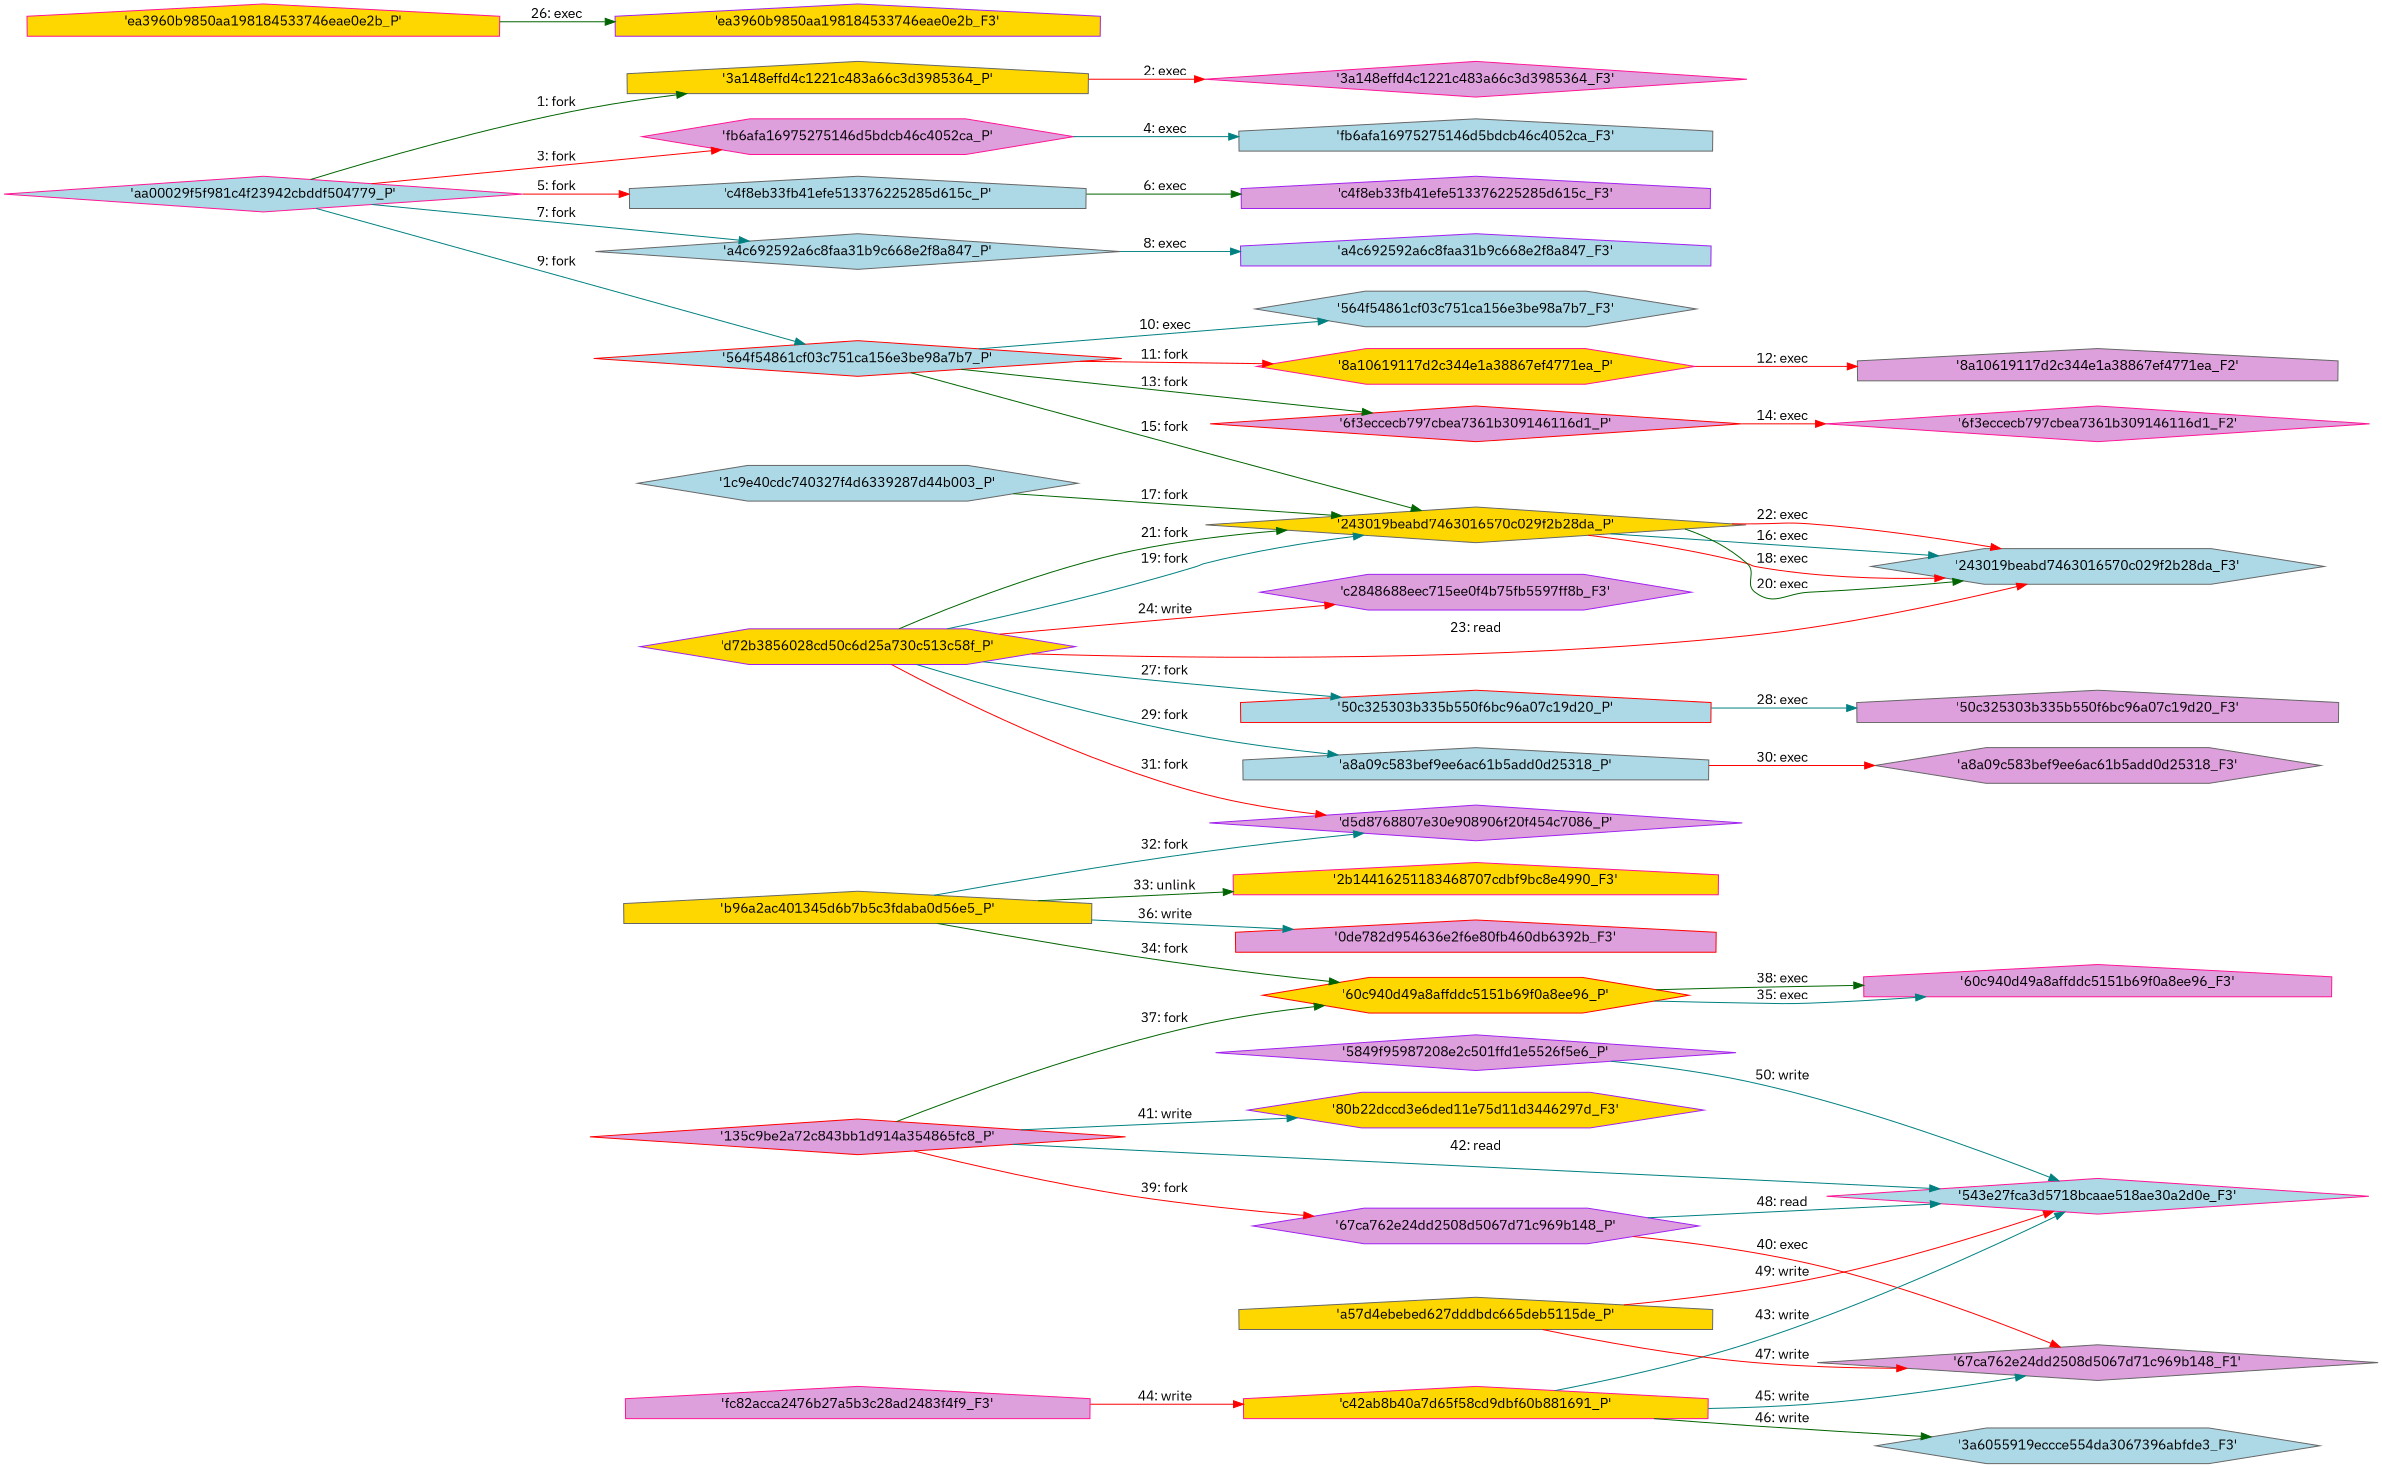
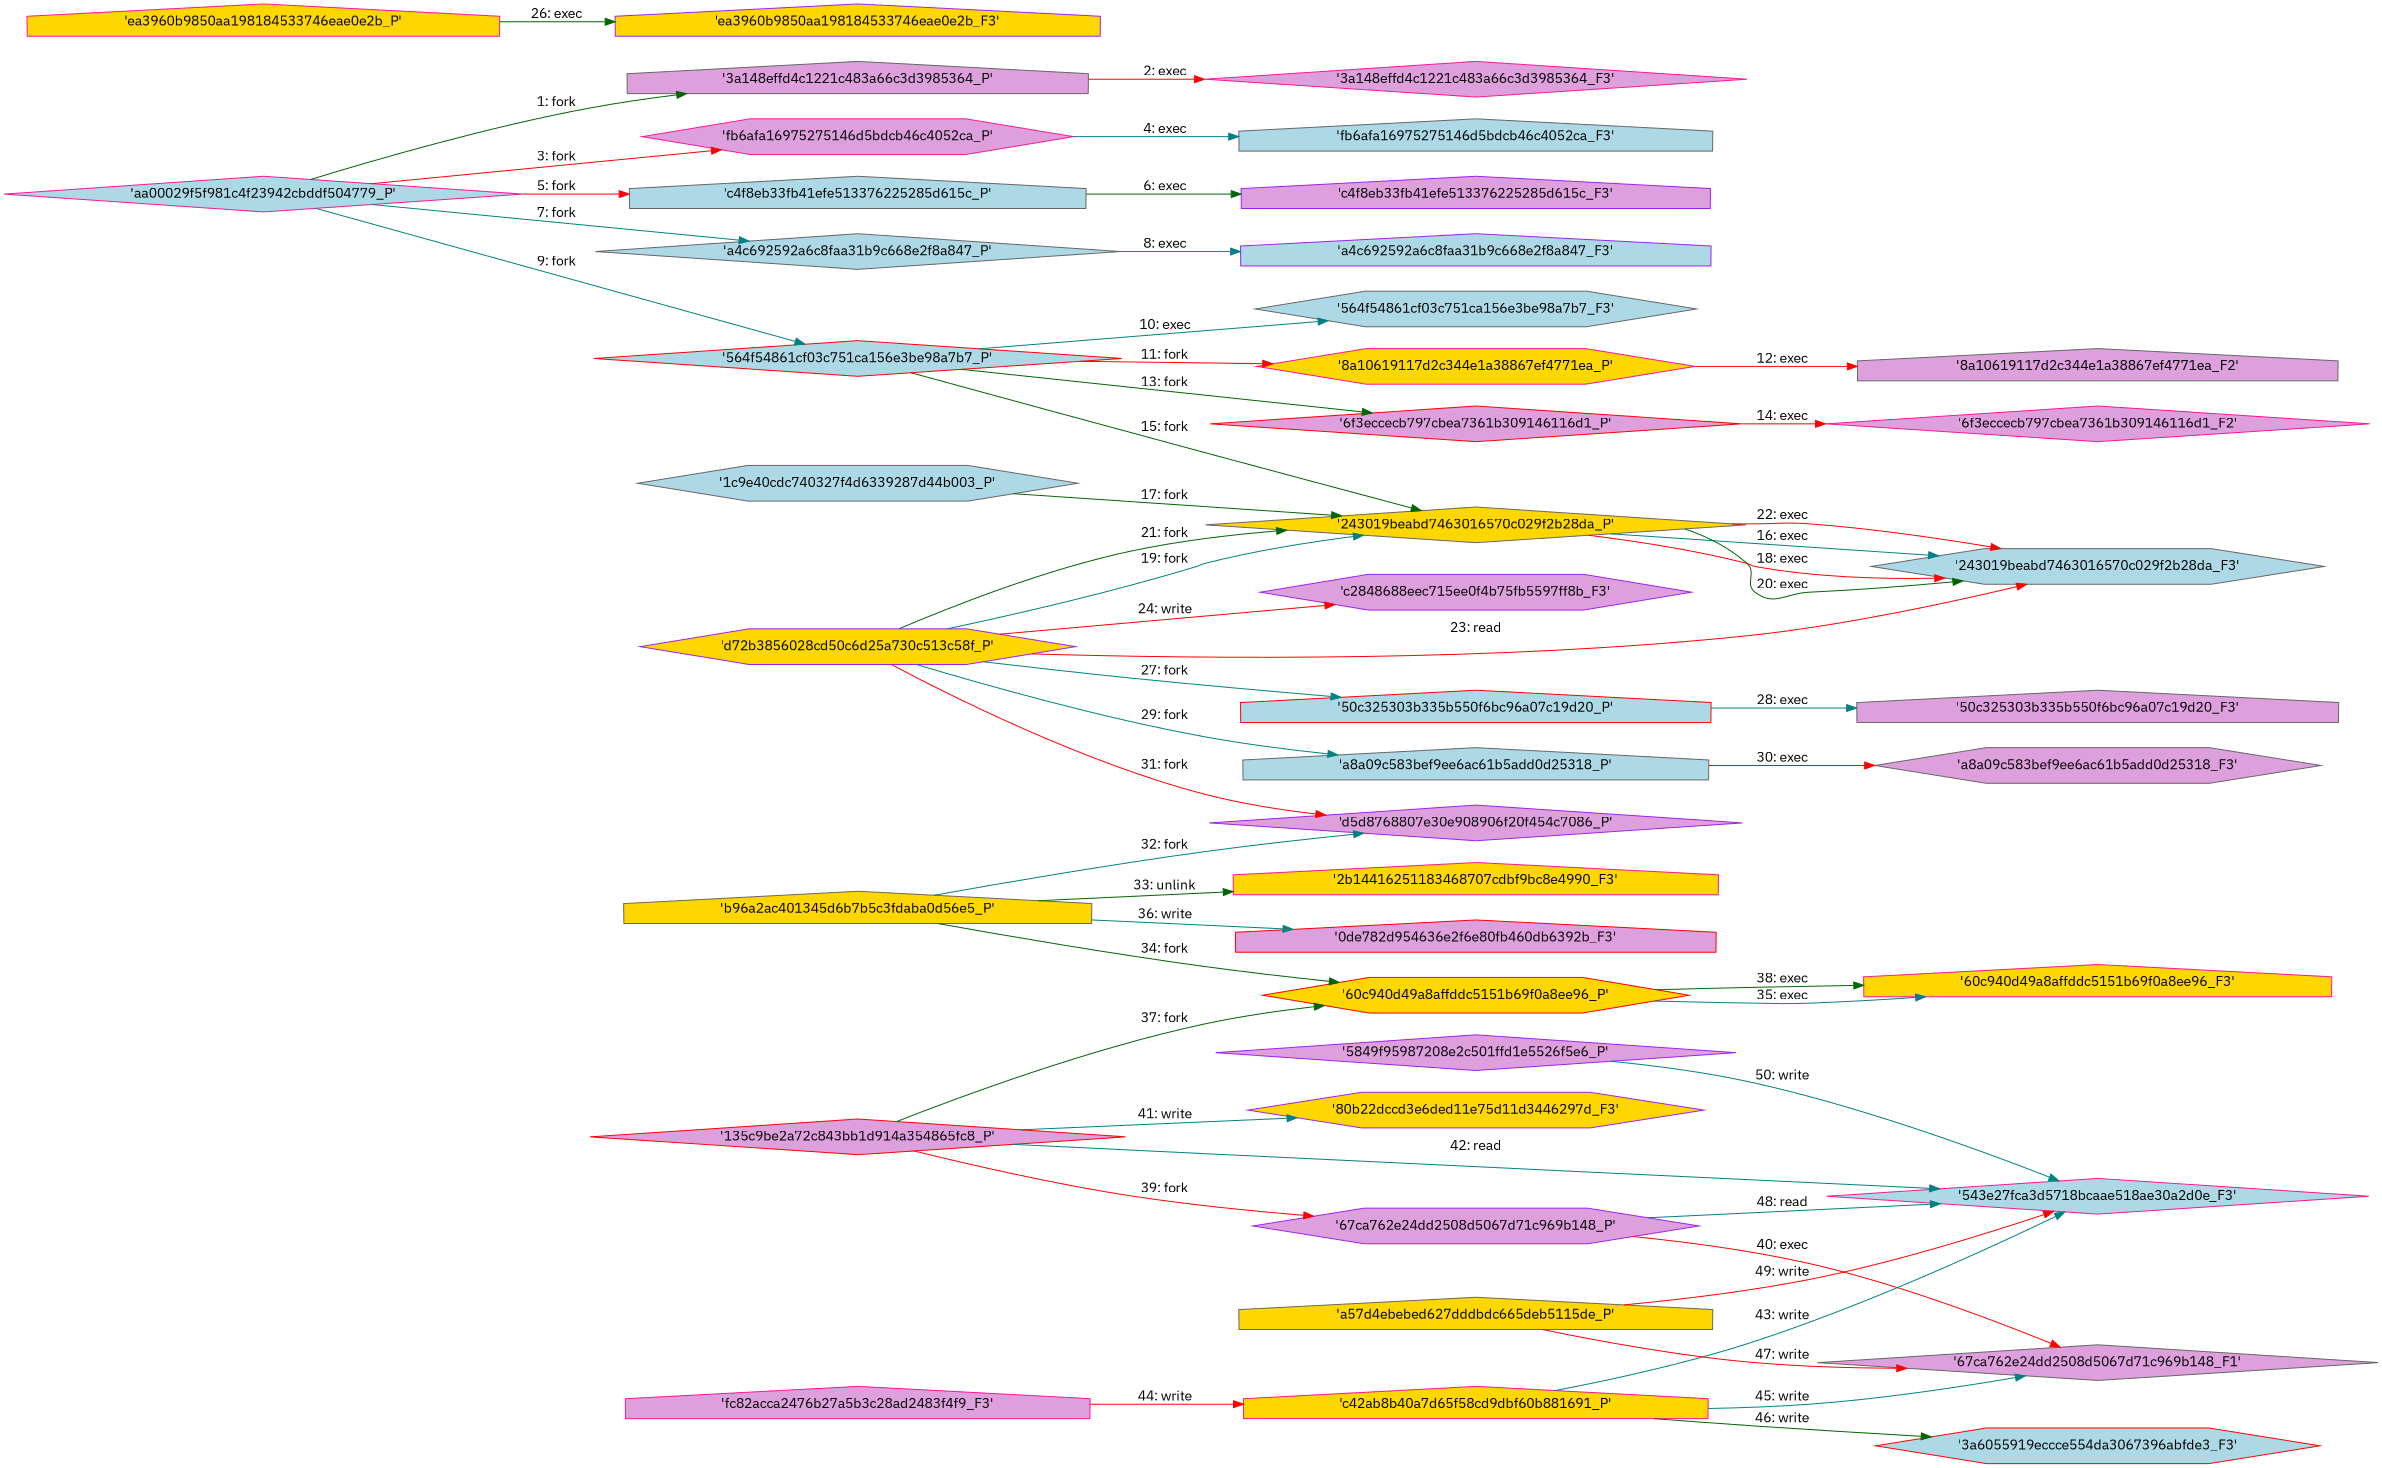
node "'3a148effd4c1221c483a66c3d3985364_P'": fillcolor gold -> plum
node "'60c940d49a8affddc5151b69f0a8ee96_F3'": fillcolor plum -> gold
node "'3a6055919eccce554da3067396abfde3_F3'": color gray40 -> red
